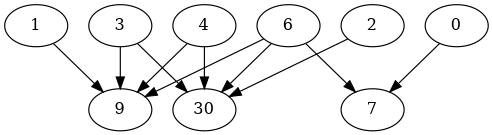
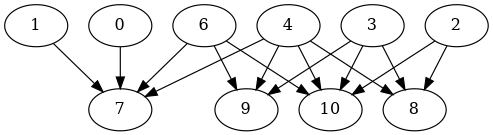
edge "1" -> "9": now "1" -> "7"
edge "4" -> "7": added
node "30": label "30" -> "10"
node "8": added
